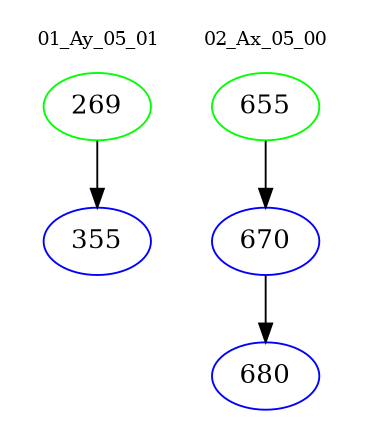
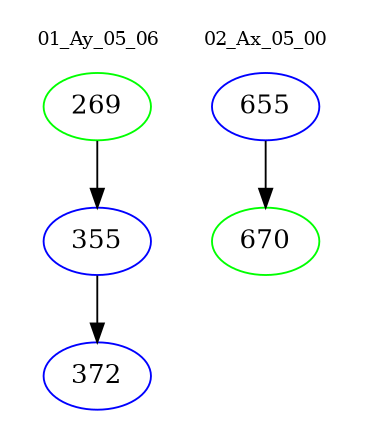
cluster "01_Ay_05_01": label "01_Ay_05_01" -> "01_Ay_05_06"
node "655": color green -> blue
node "670": color blue -> green
node "372": added
node "680": removed
